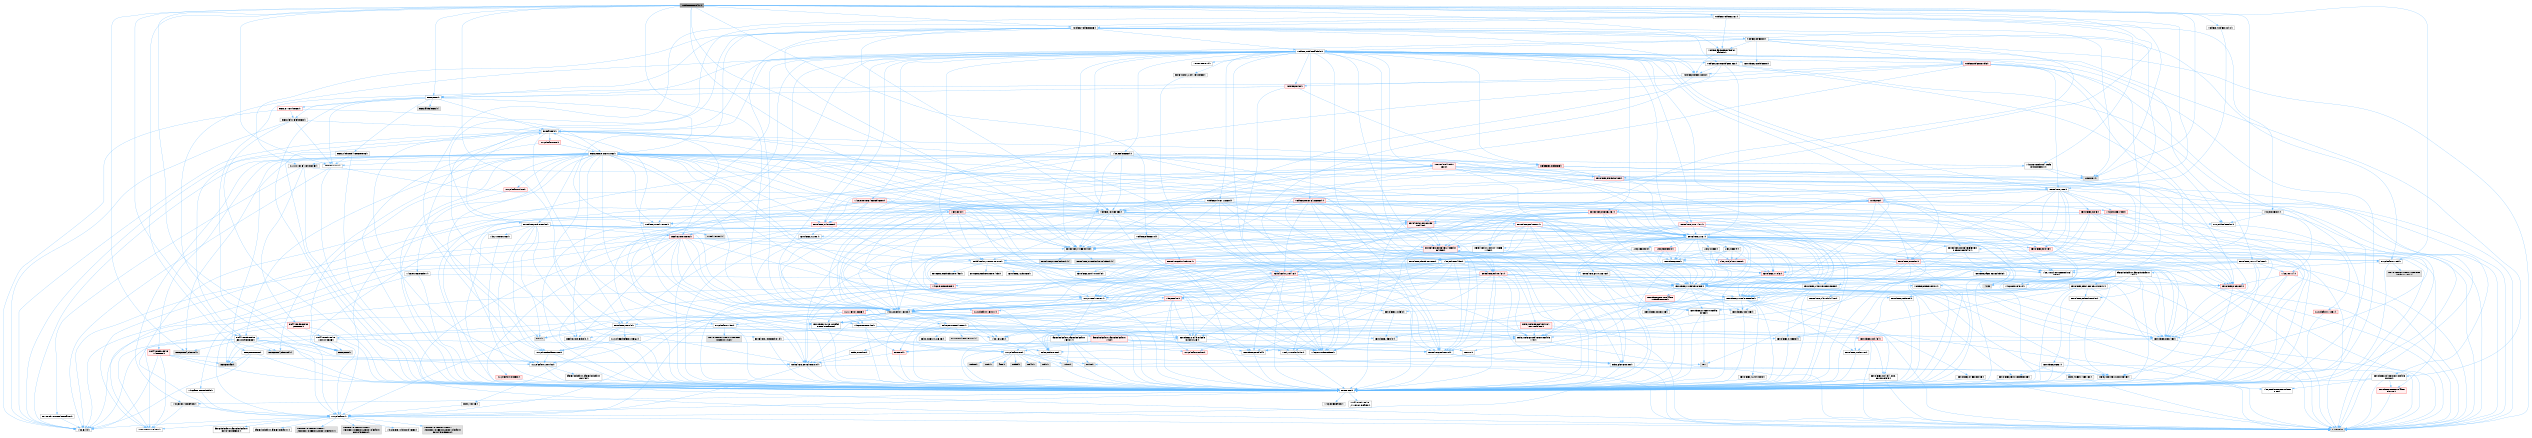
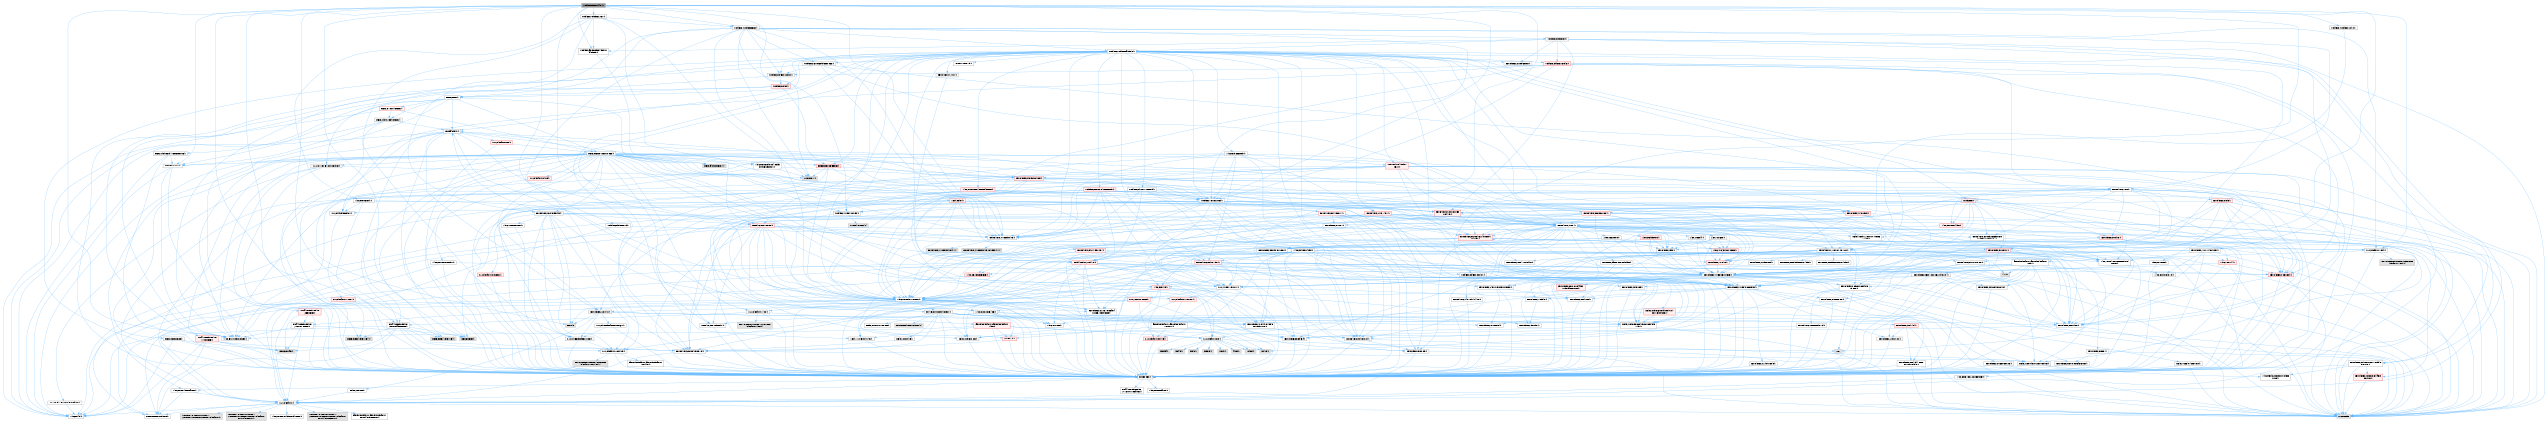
edge "UObjectBaseUtility.h" -> "Stats/Stats.h": removed
edge "UObject/GarbageCollection Globals.h" -> "UObject/ObjectMacros.h": now "UObject/GarbageCollection Globals.h" -> "Logging/LogMacros.h"
node "Serialization/ArchiveUObject.h": label "Serialization/ArchiveUObject.h" -> "Serialization/Impl.h"
edge "Stats/StatsSystemTypes.h" -> "CoreGlobals.h": now "Stats/StatsSystemTypes.h" -> "Stats/GlobalStats.inl"
edge "Containers/SparseArray.h" -> "Serialization/Structured Archive.h": removed
edge "UObject/TopLevelAssetPath.h" -> "Containers/StringFwd.h": now "UObject/TopLevelAssetPath.h" -> "Traits/ElementType.h"
node "Algo/Reverse.h": added
node "IsEnum.h": removed
node "COMPILED_PLATFORM_HEADER (PlatformAtomics.h)": added
node "Misc/GetTypeHashable.h": label "Misc/GetTypeHashable.h" -> "Misc/DelayedAutoRegister.h"
node "GenericPlatform/GenericPlatform.h": removed
